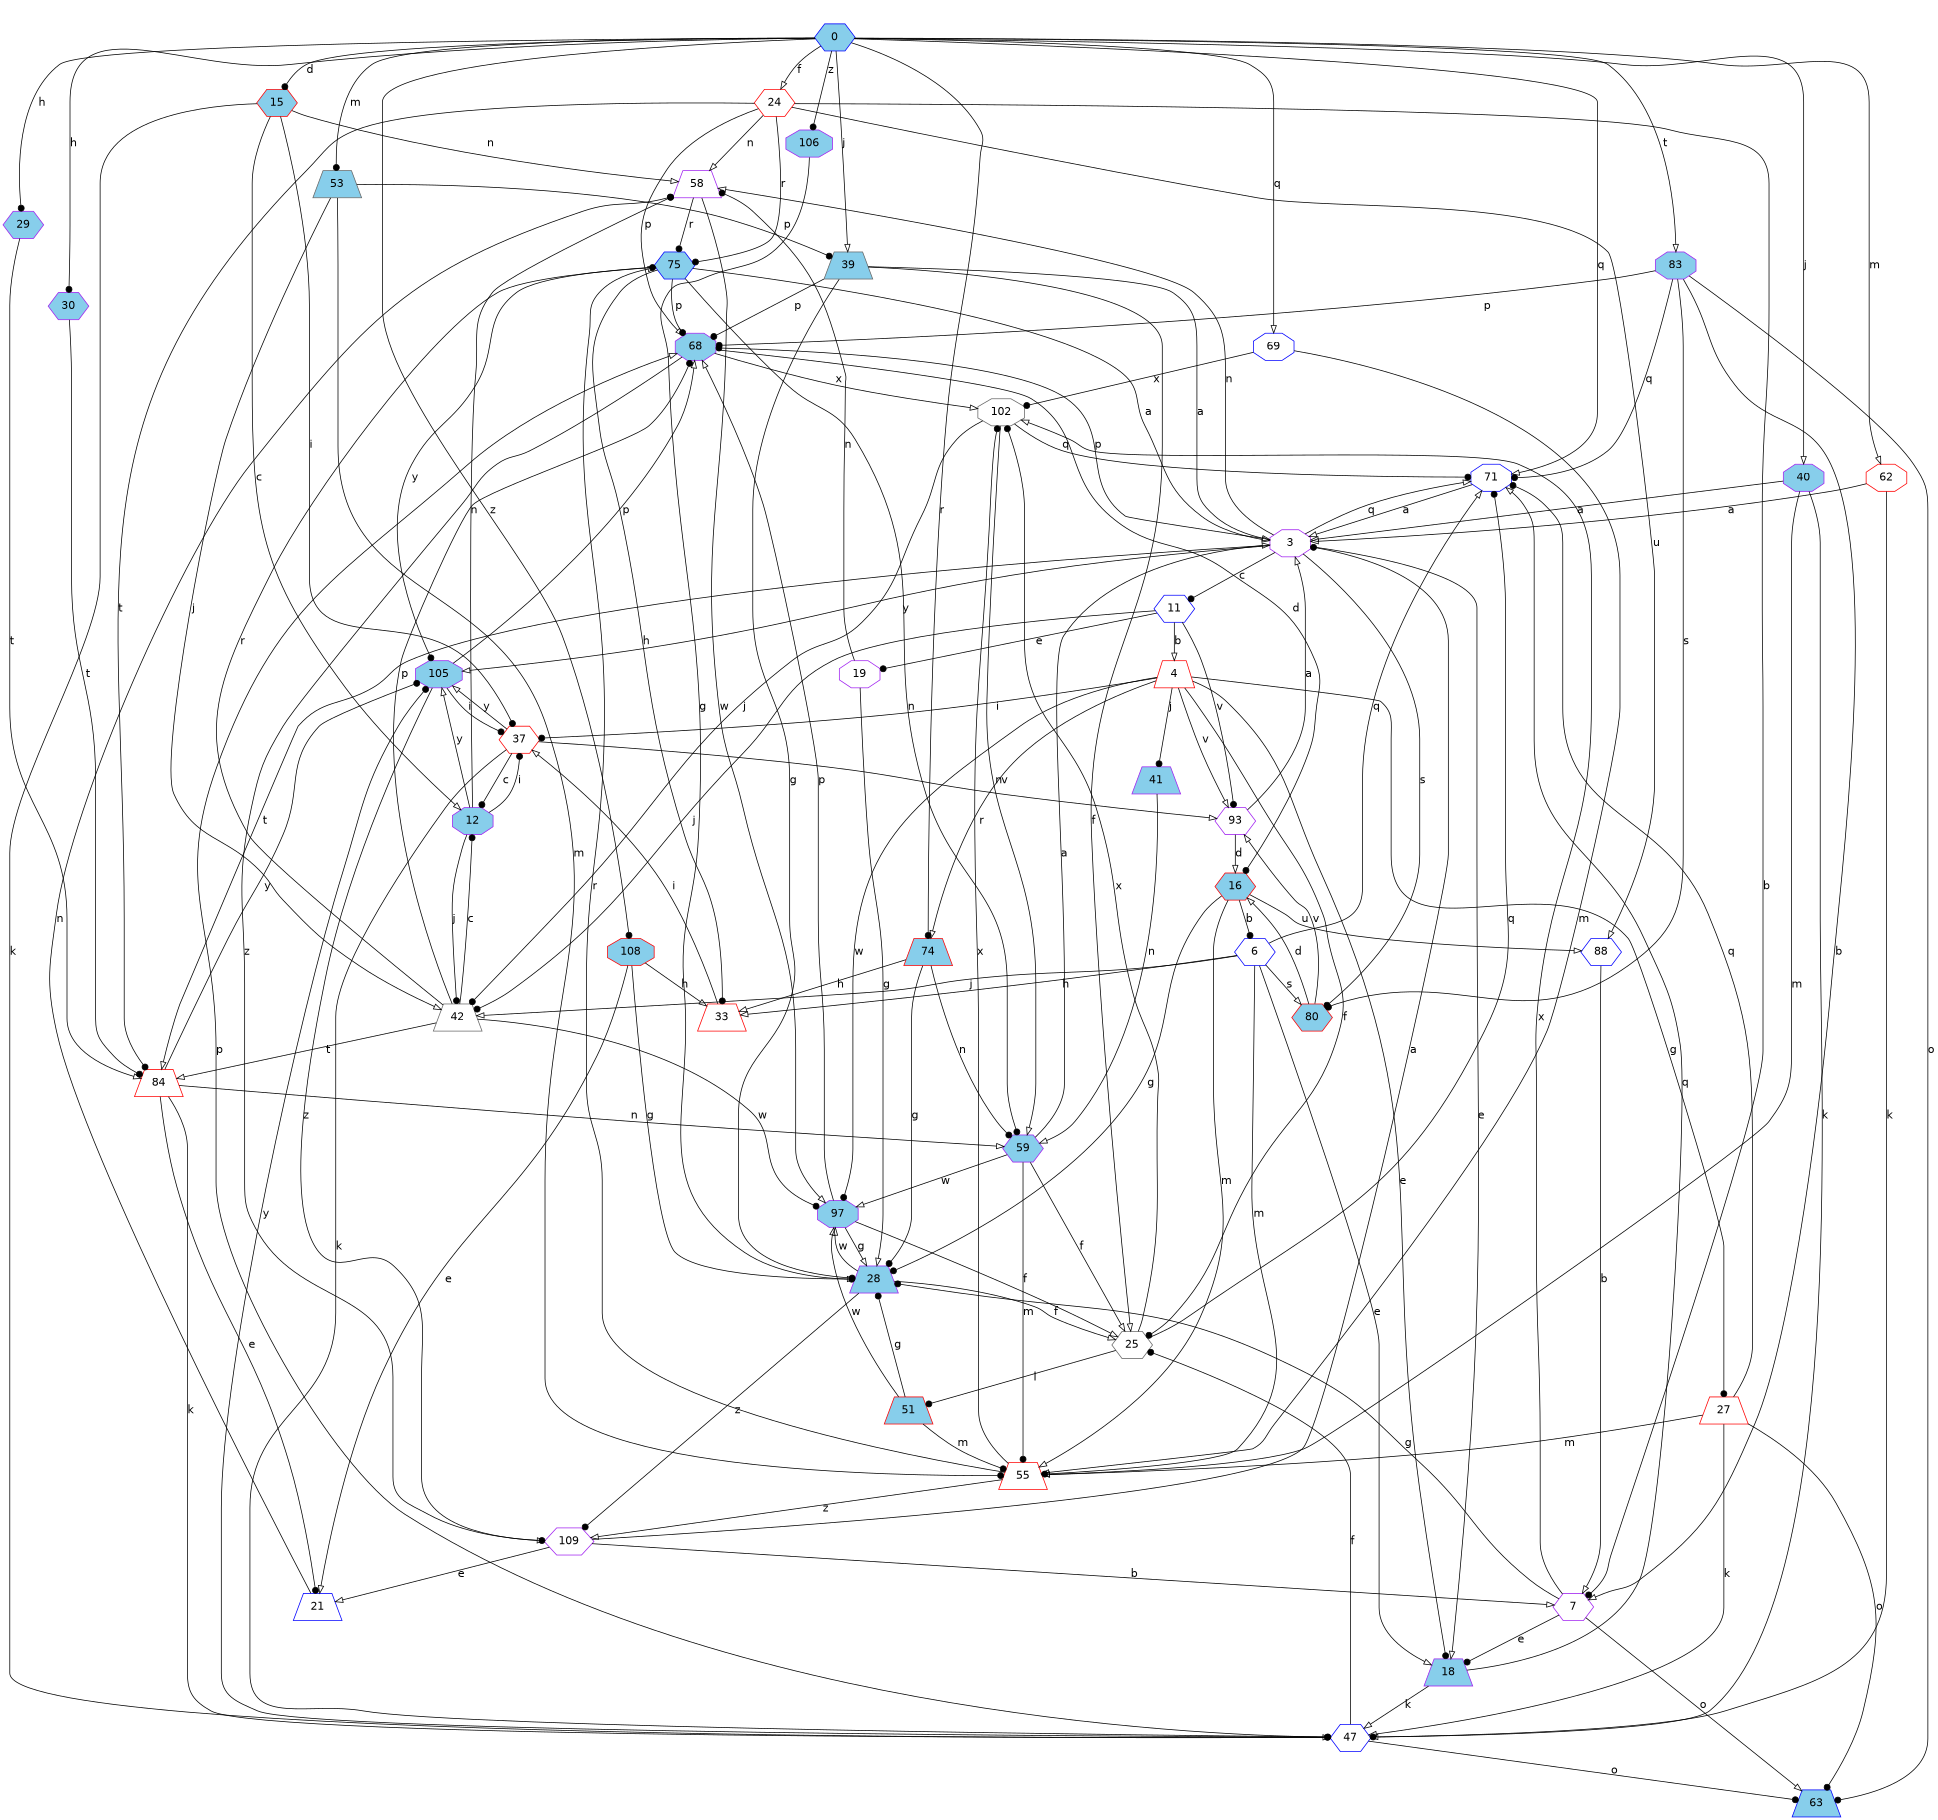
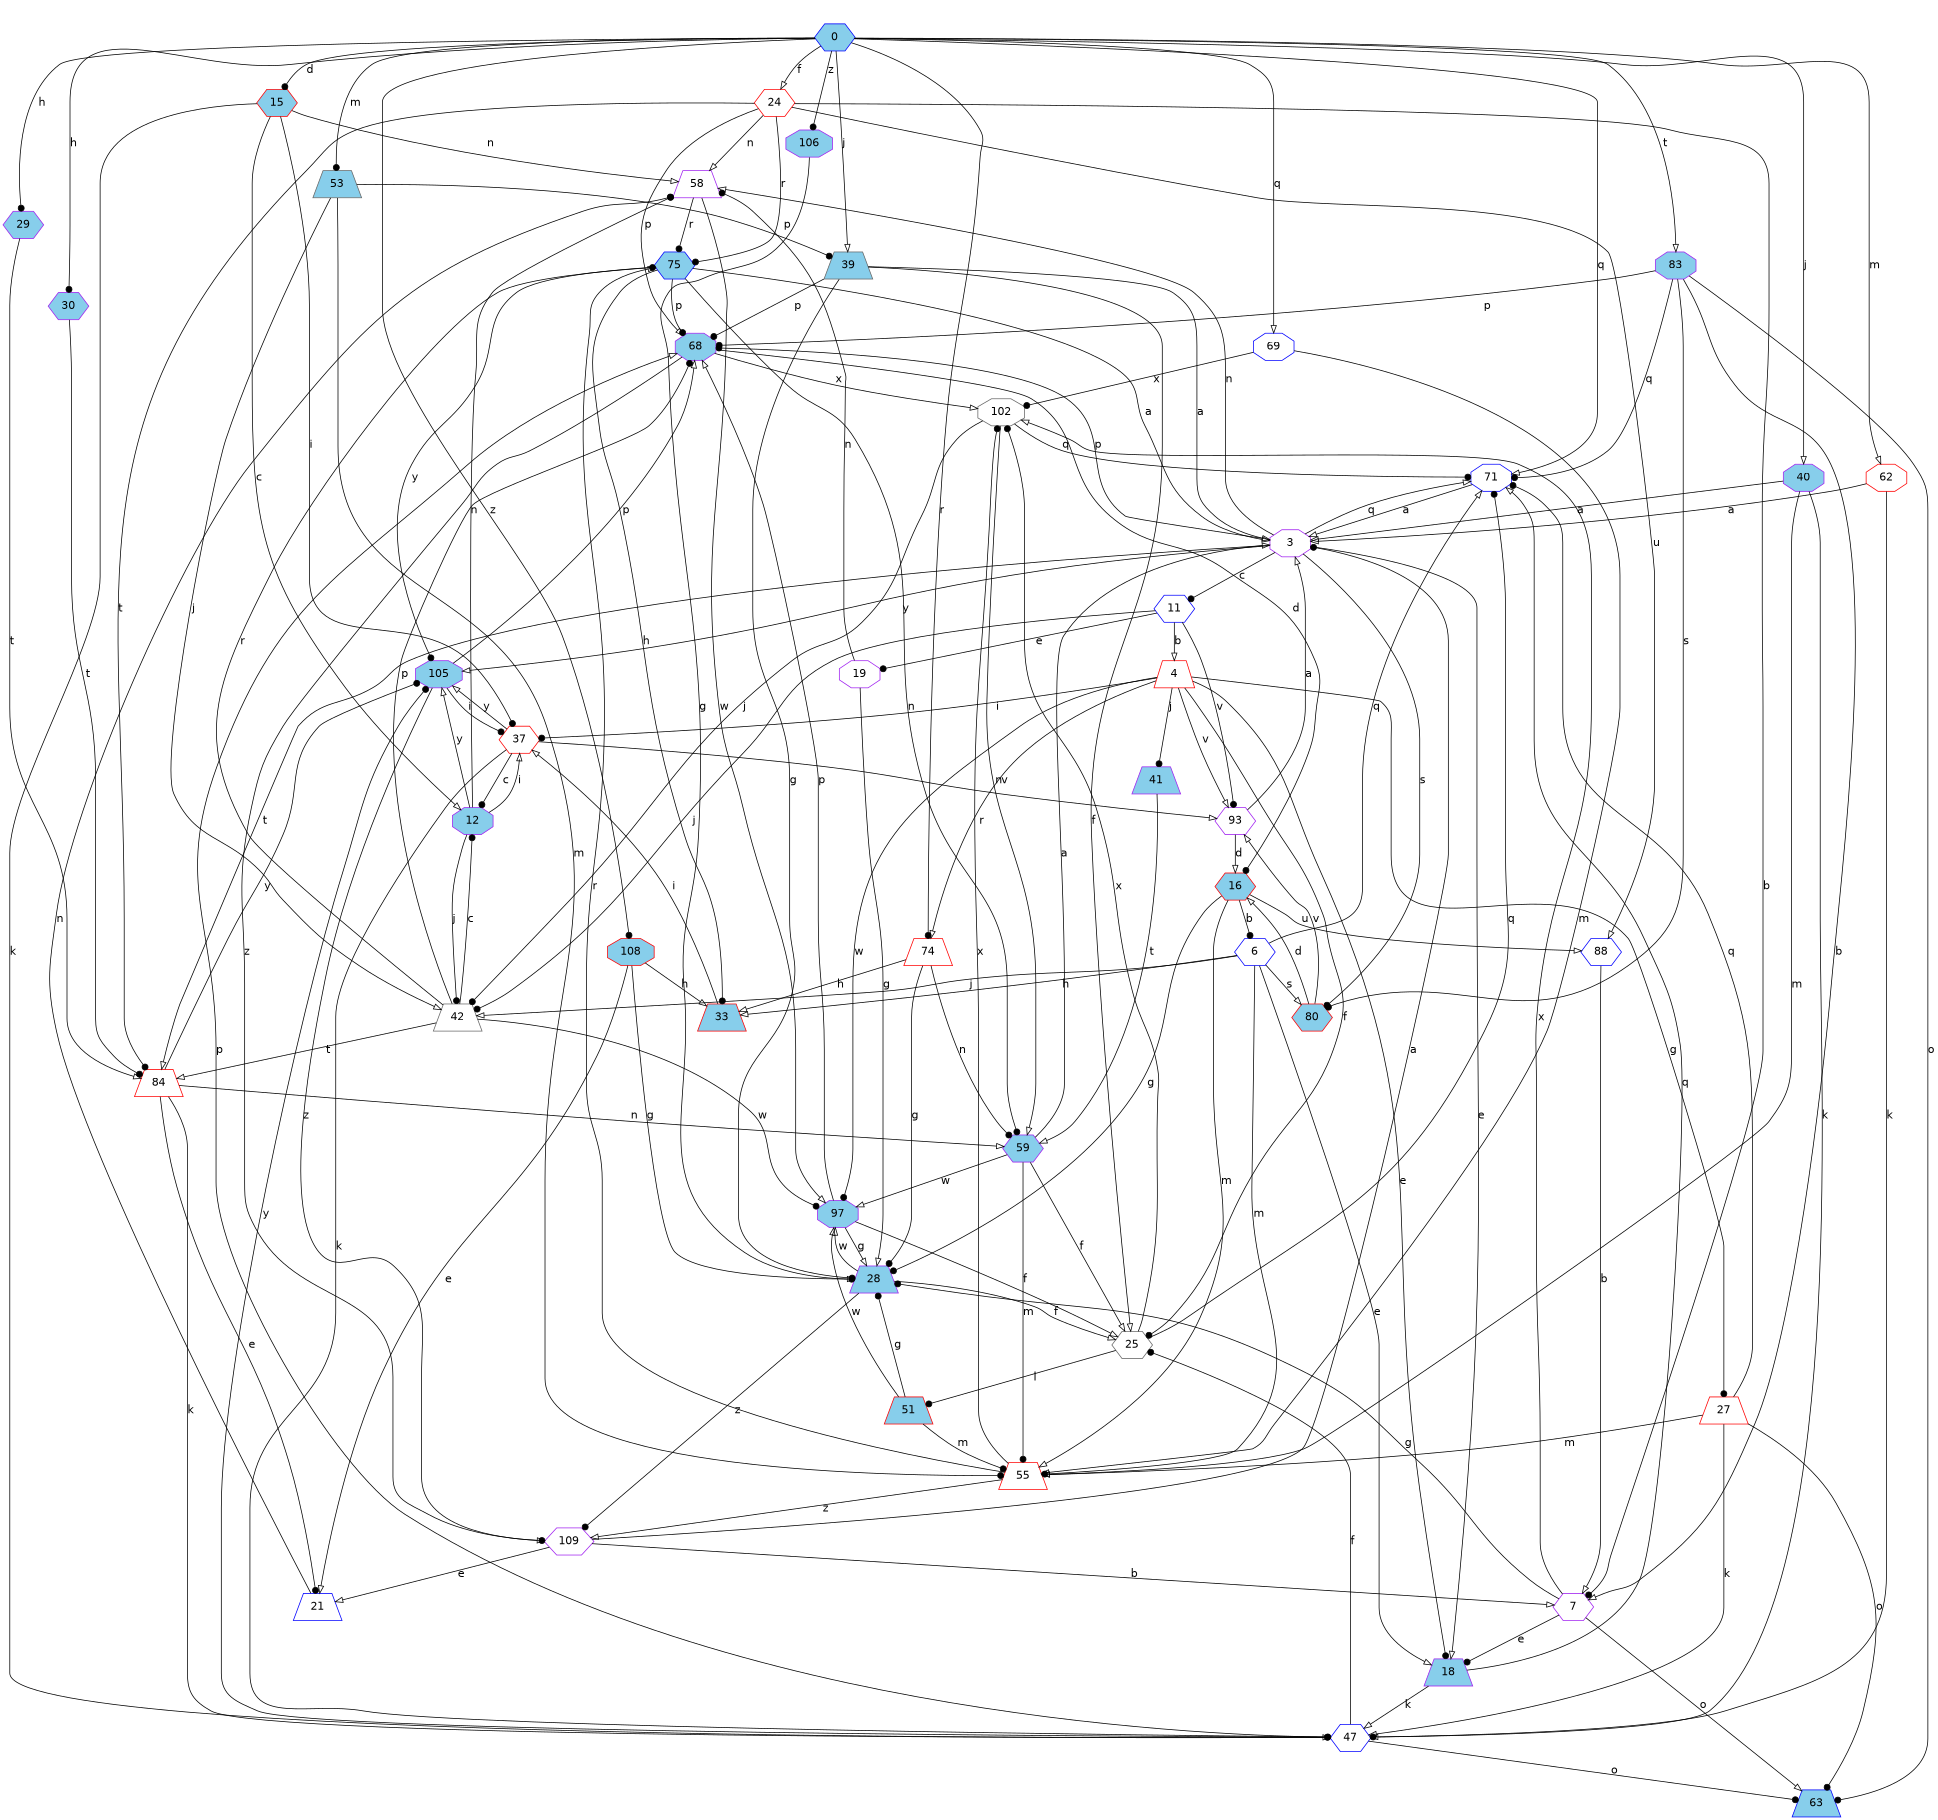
edge "12" -> "37": arrowhead dot -> onormal
node "74": fillcolor skyblue -> white
edge "41" -> "59": label "n" -> "t"
node "33": fillcolor white -> skyblue
